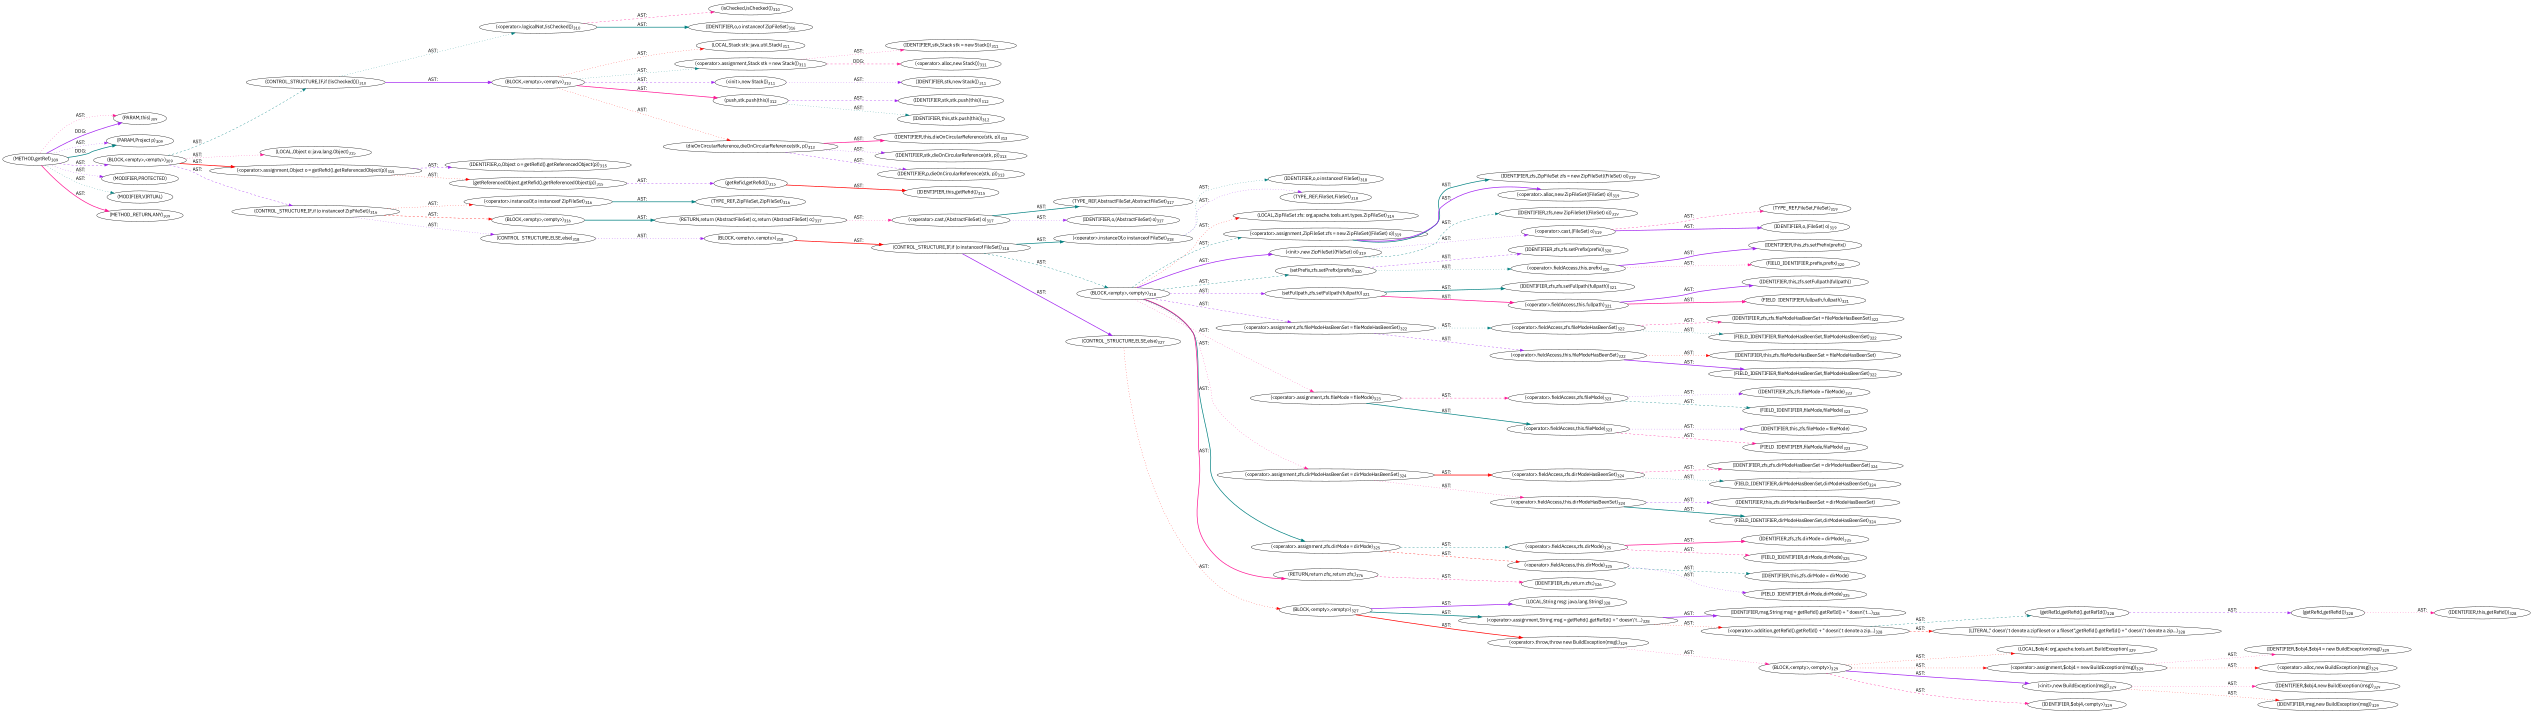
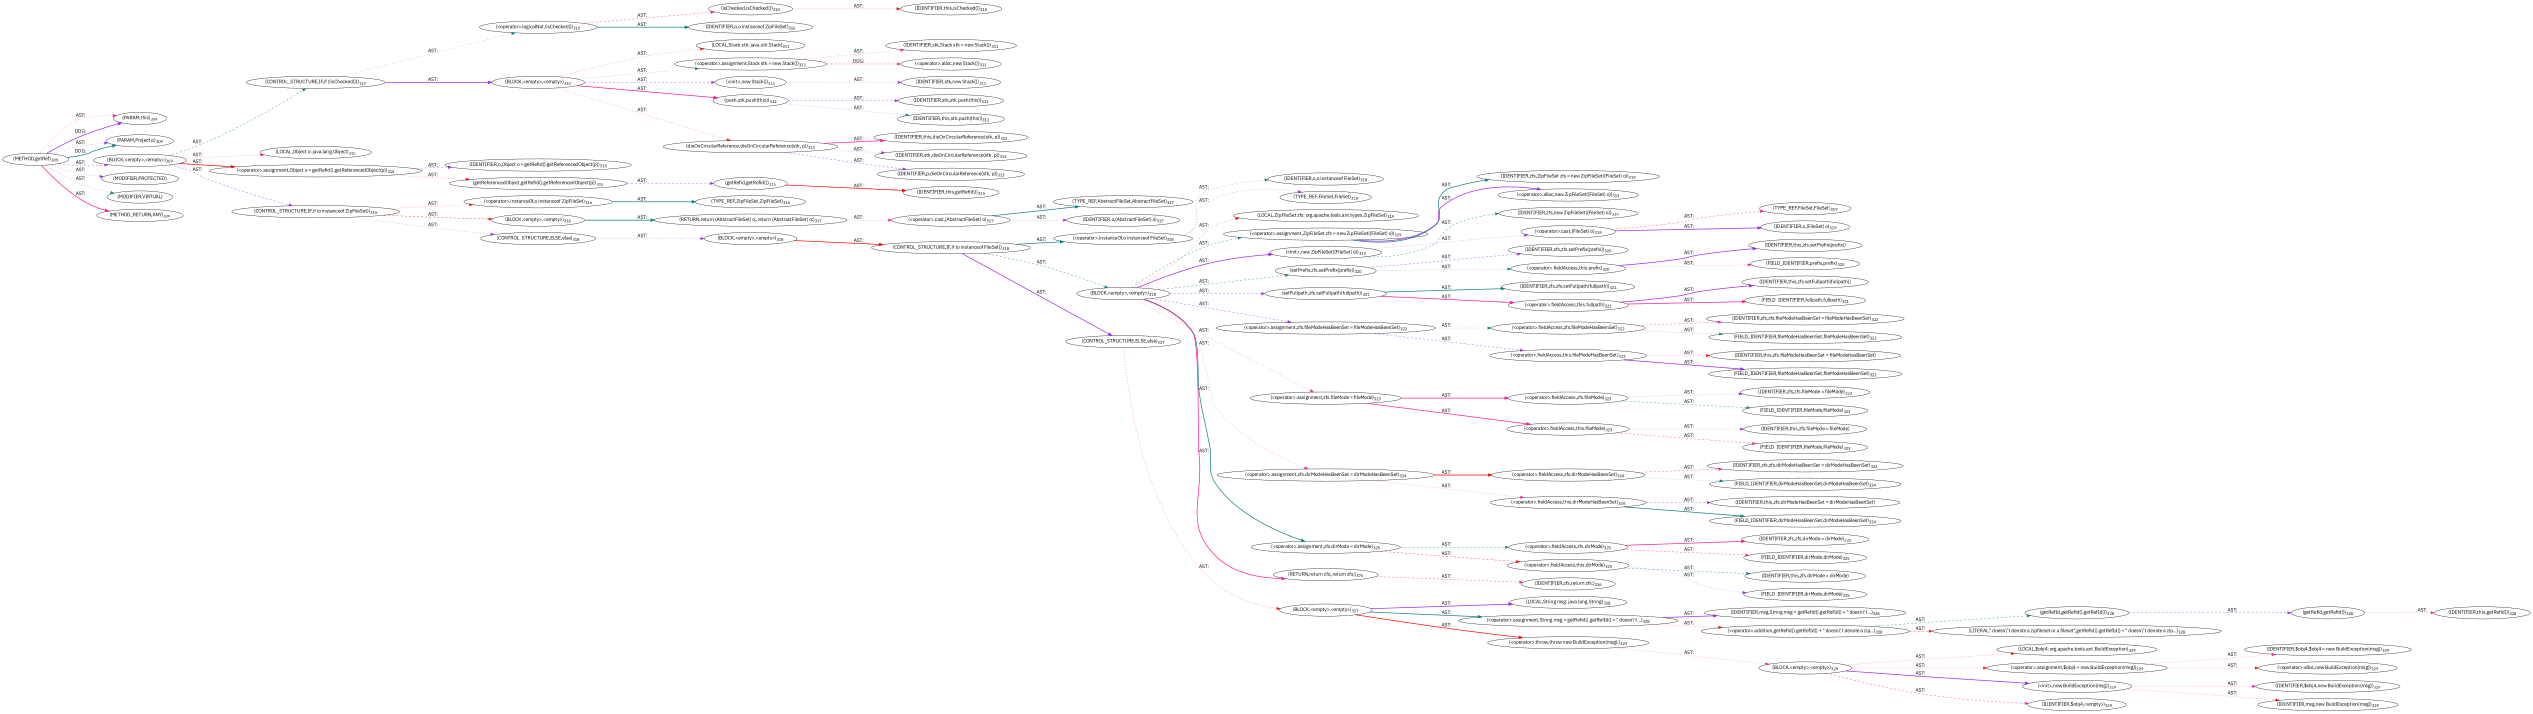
node "(IDENTIFIER,this,isChecked())": added
edge "(<operator>.assignment,zfs.fileMode = fileMode)" -> "(<operator>.fieldAccess,zfs.fileMode)": style dashed -> bold
edge "(<operator>.assignment,zfs.fileMode = fileMode)" -> "(<operator>.fieldAccess,this.fileMode)": color teal -> deeppink
